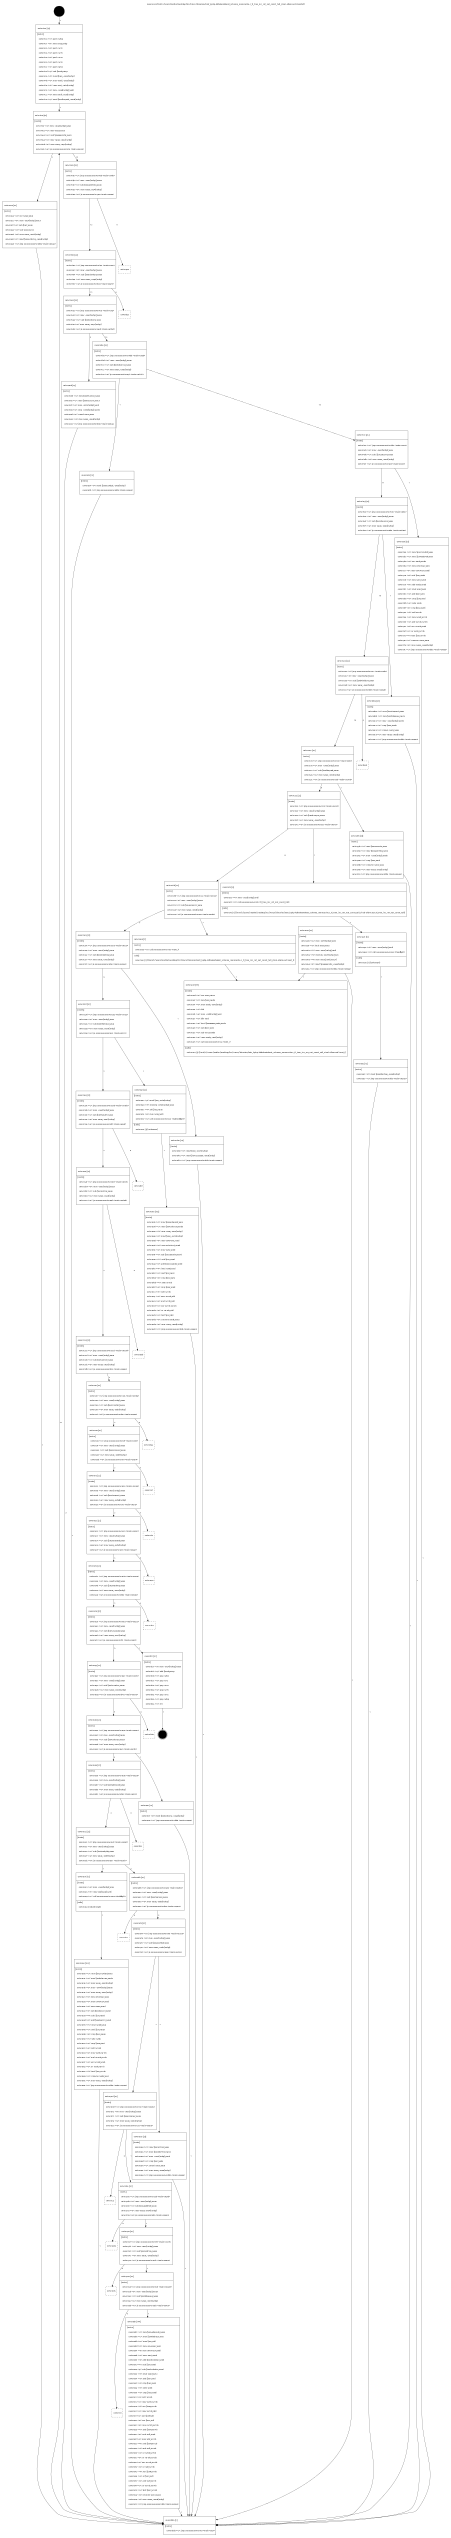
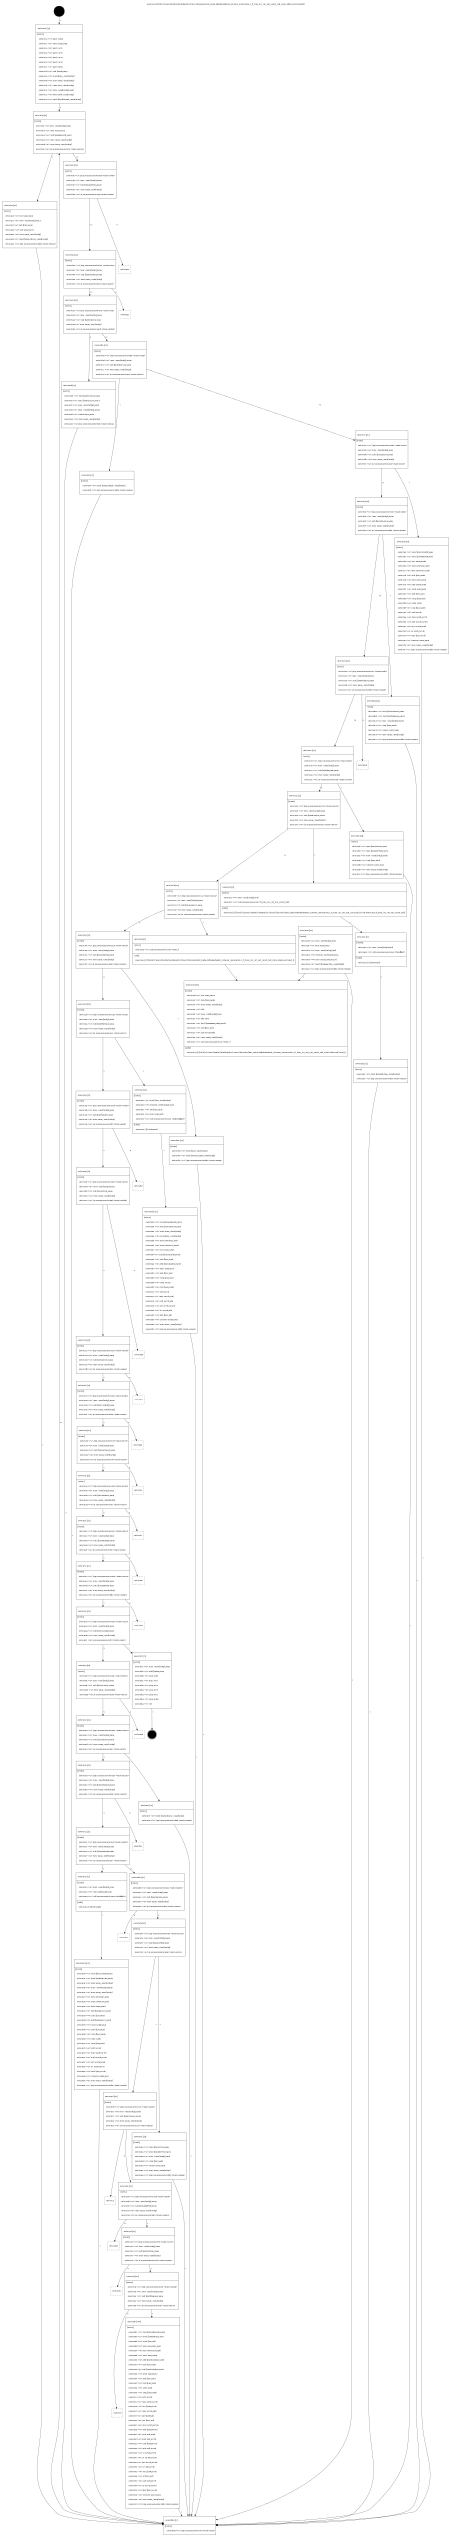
node "0x401dce": added
